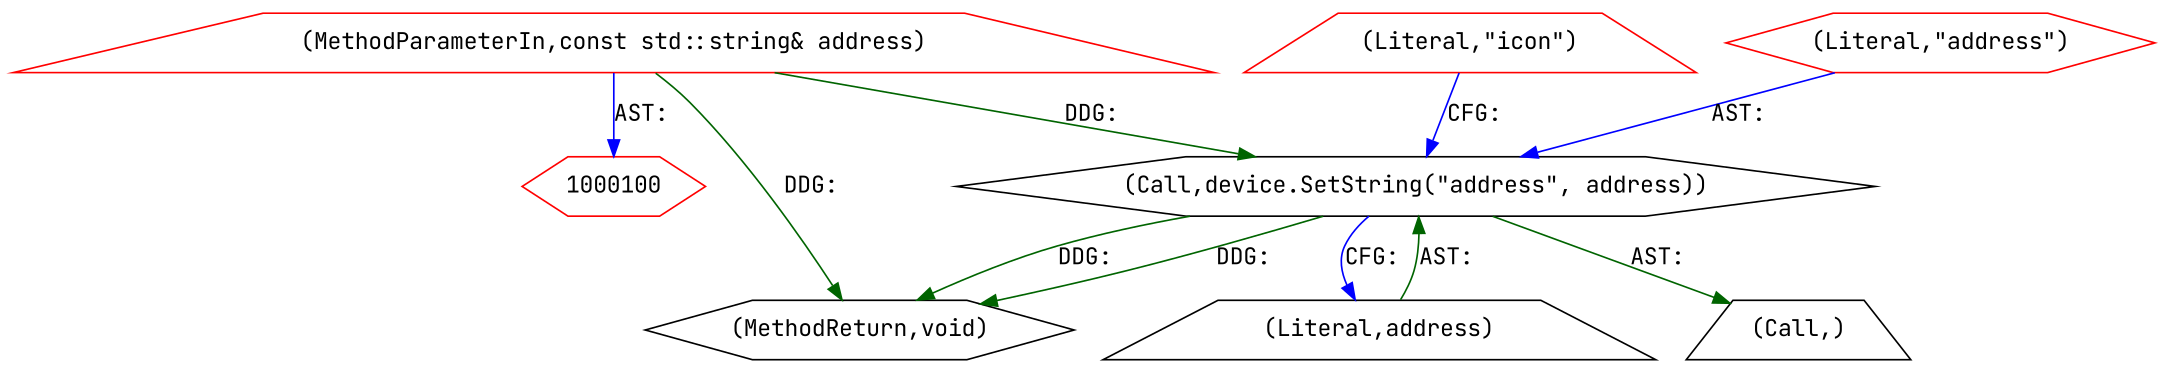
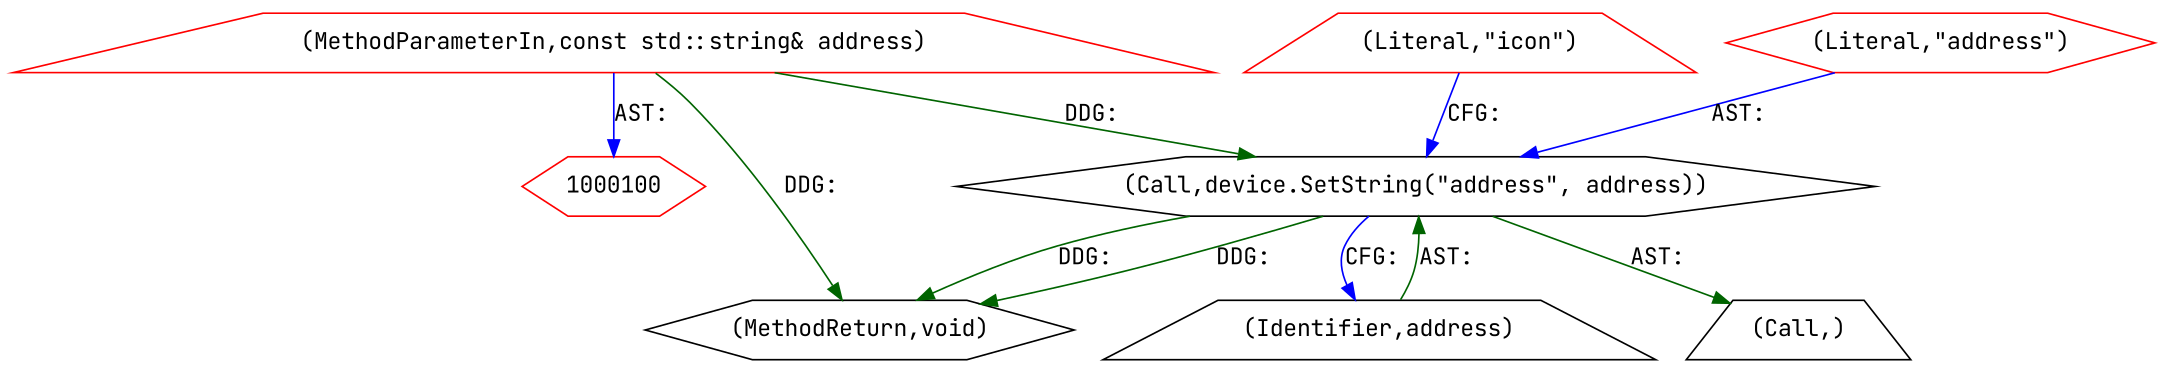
node "(Literal,address)": label "(Literal,address)" -> "(Identifier,address)"
